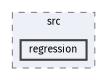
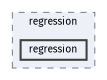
cluster "src": label "src" -> "regression"
